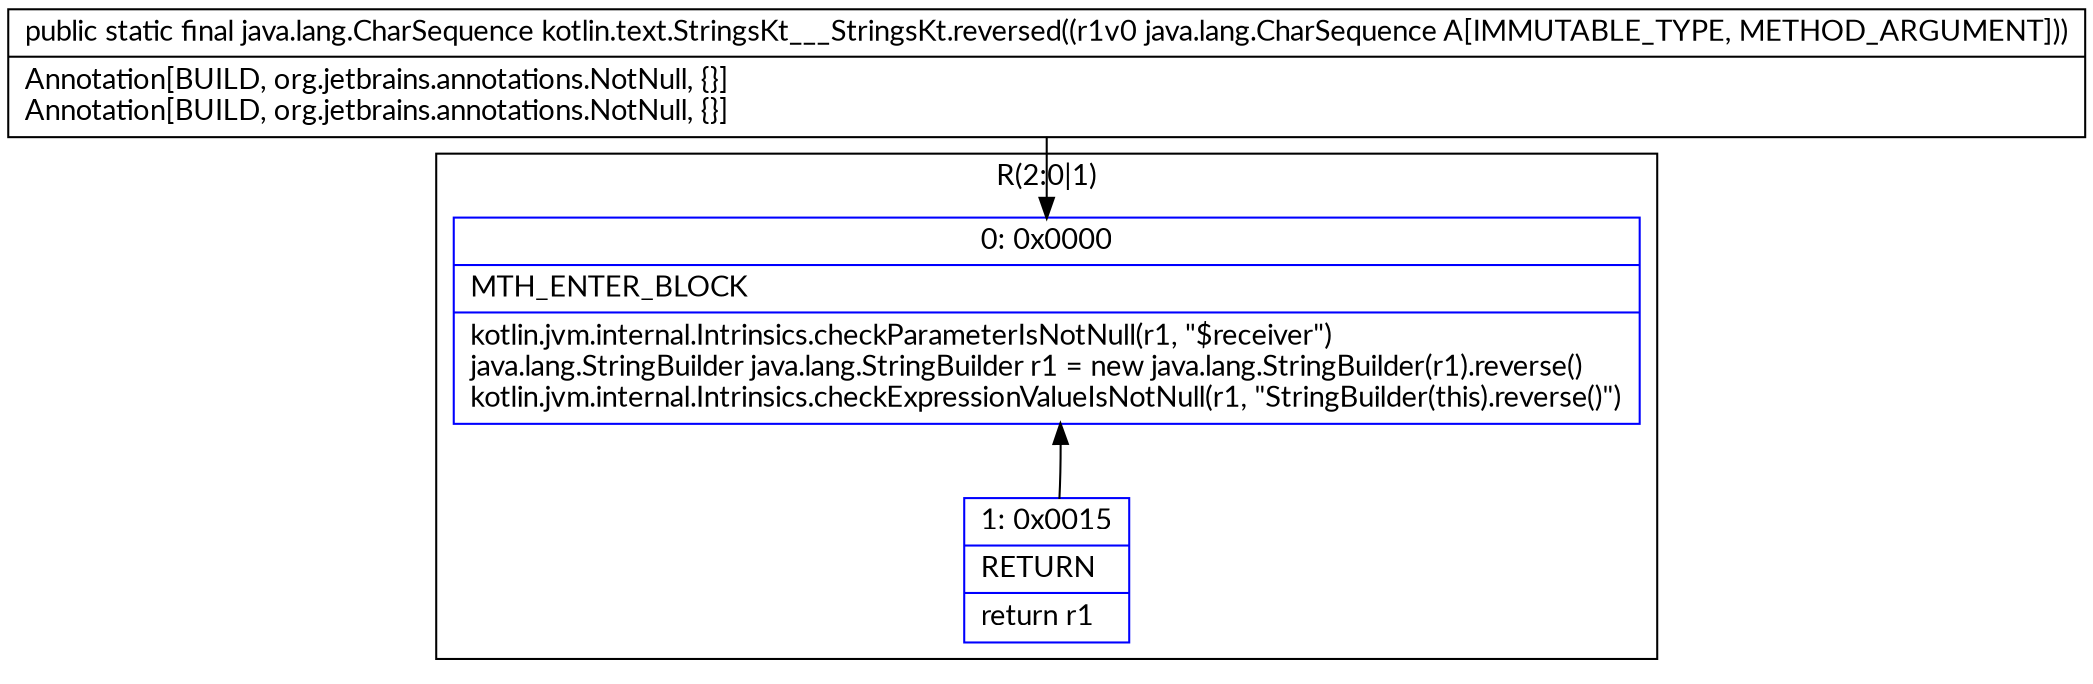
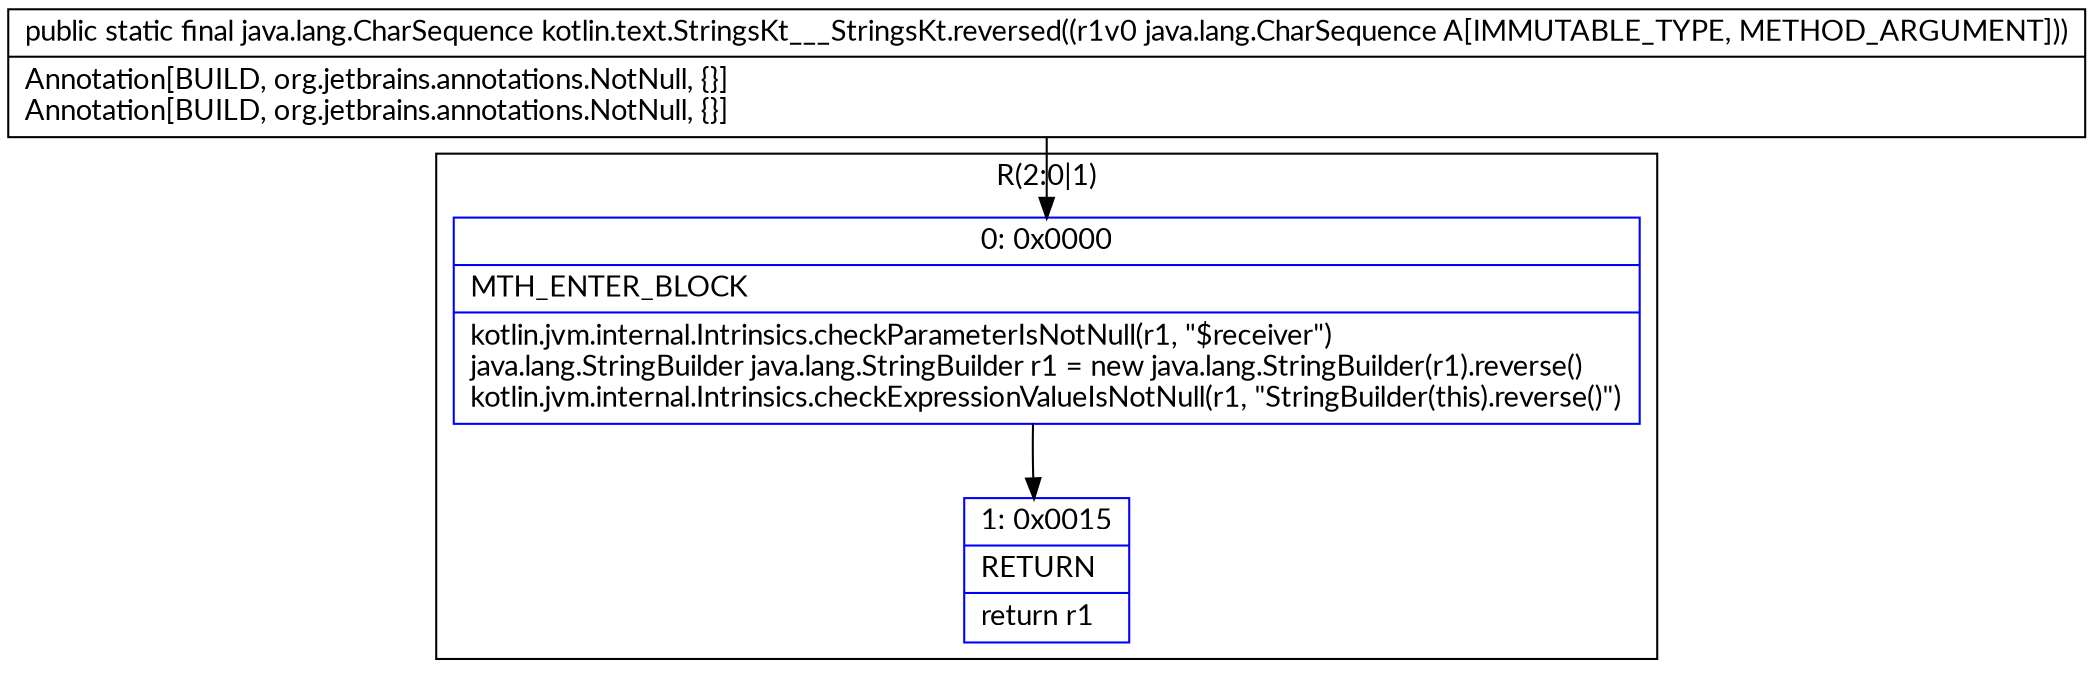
edge "1: 0x0015" -> "0: 0x0000": reversed
